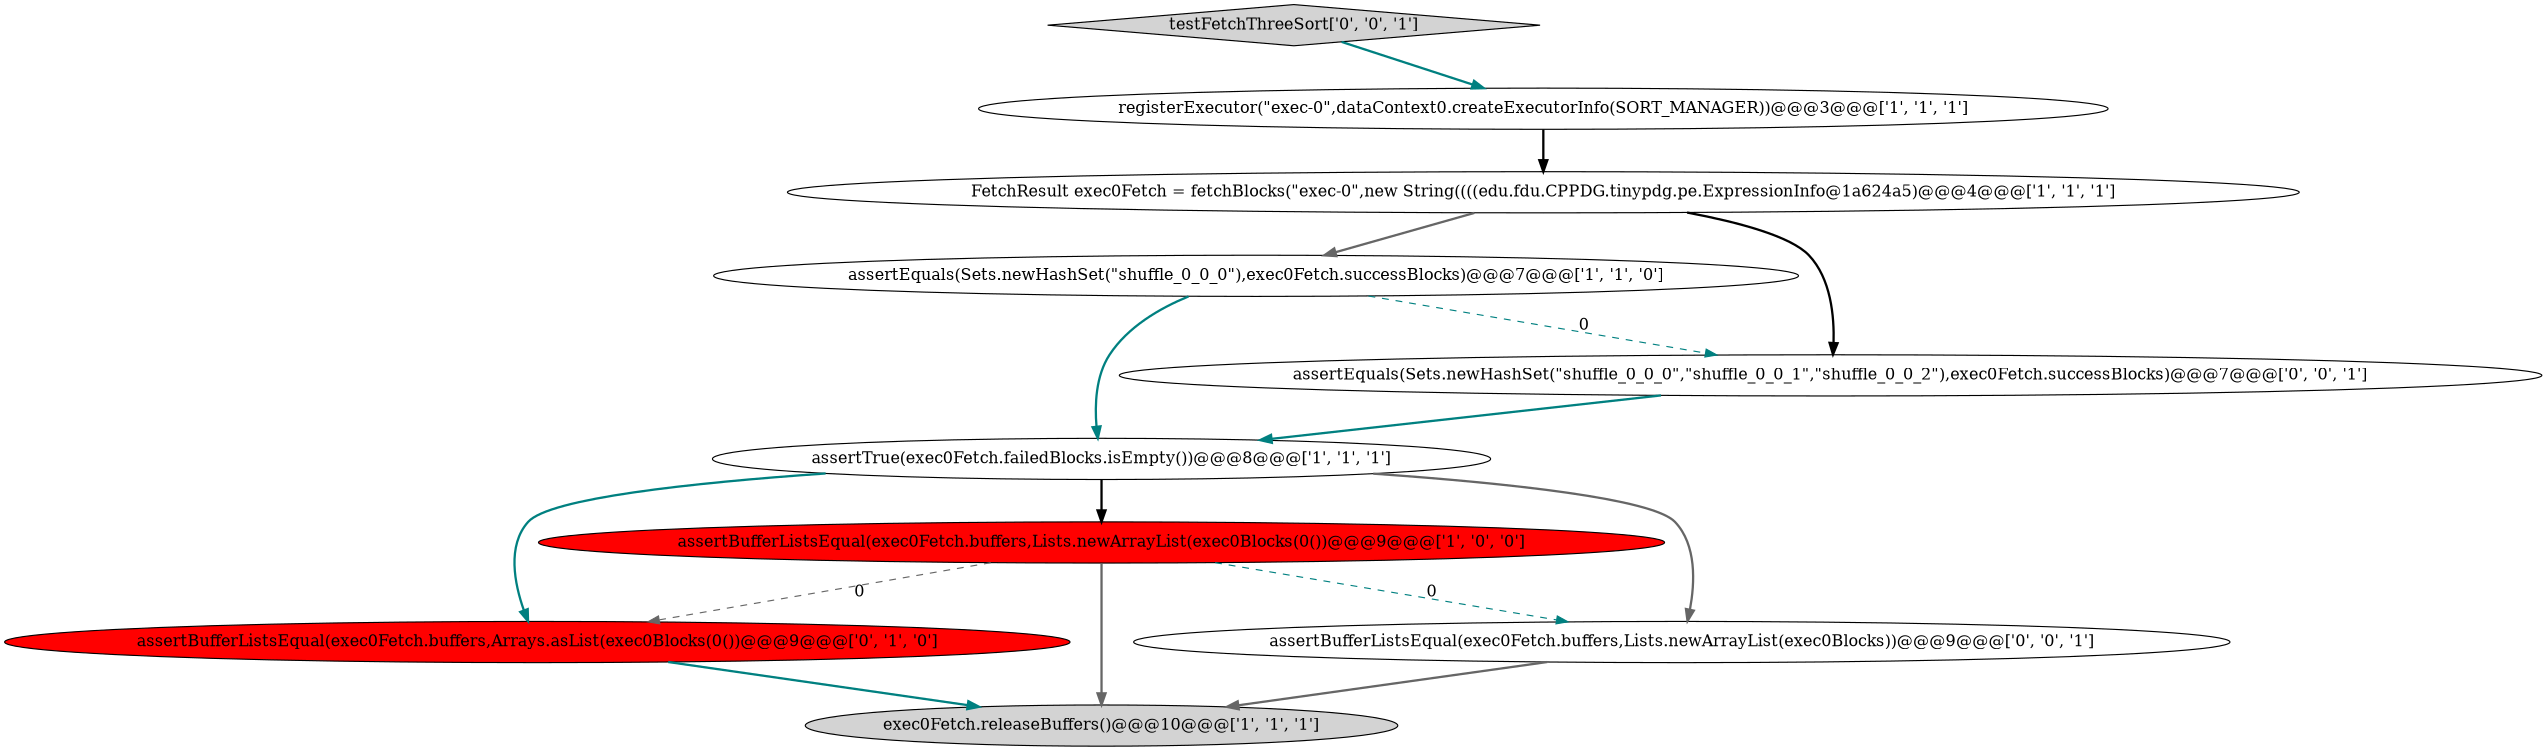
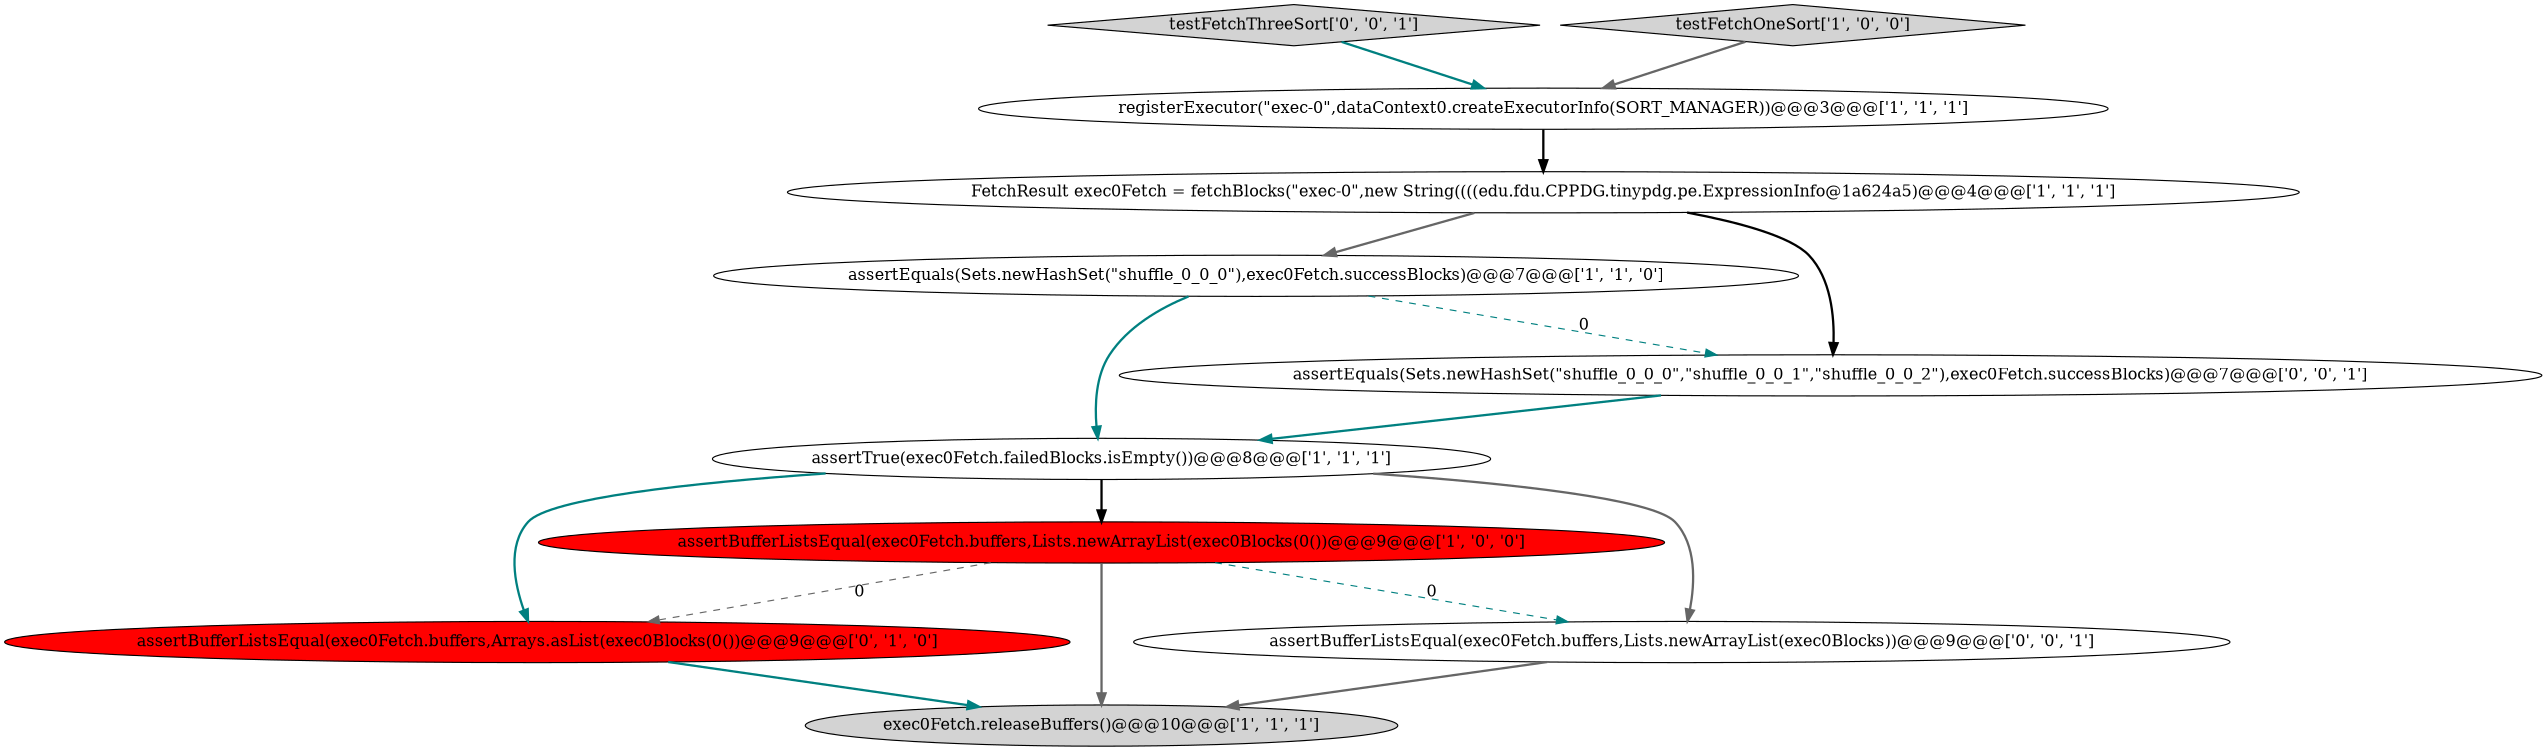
node "testFetchOneSort['1', '0', '0']": added
